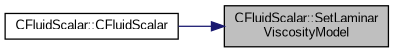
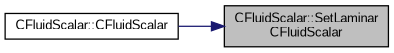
node "CFluidScalar::SetLaminar ViscosityModel": label "CFluidScalar::SetLaminar ViscosityModel" -> "CFluidScalar::SetLaminar CFluidScalar"
